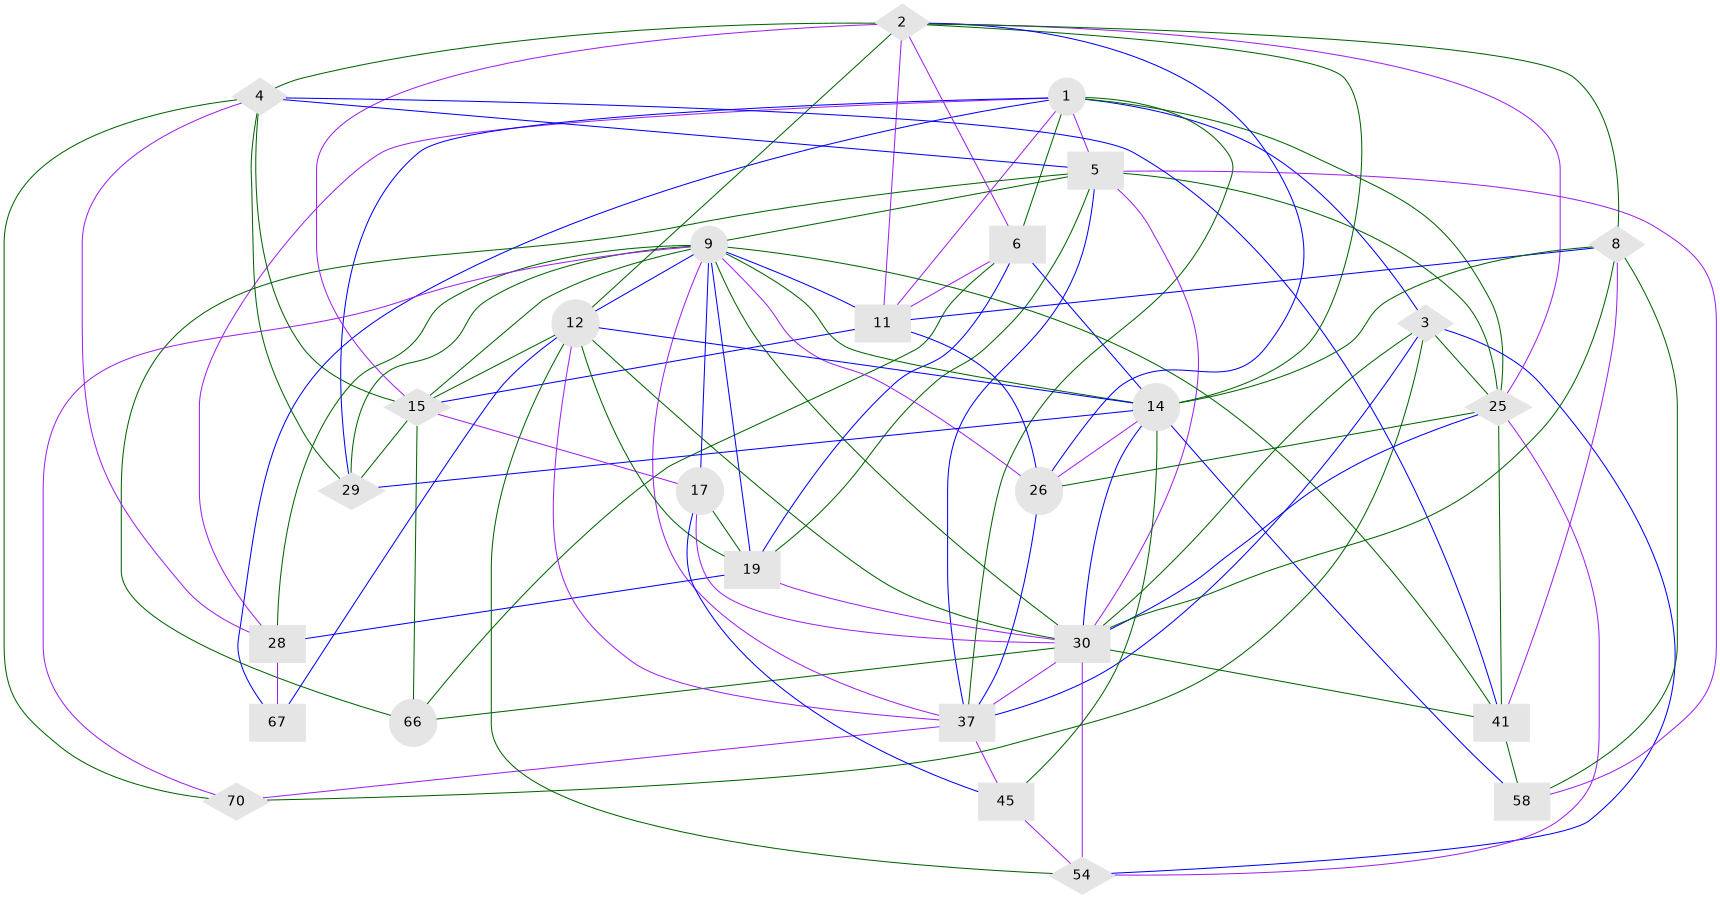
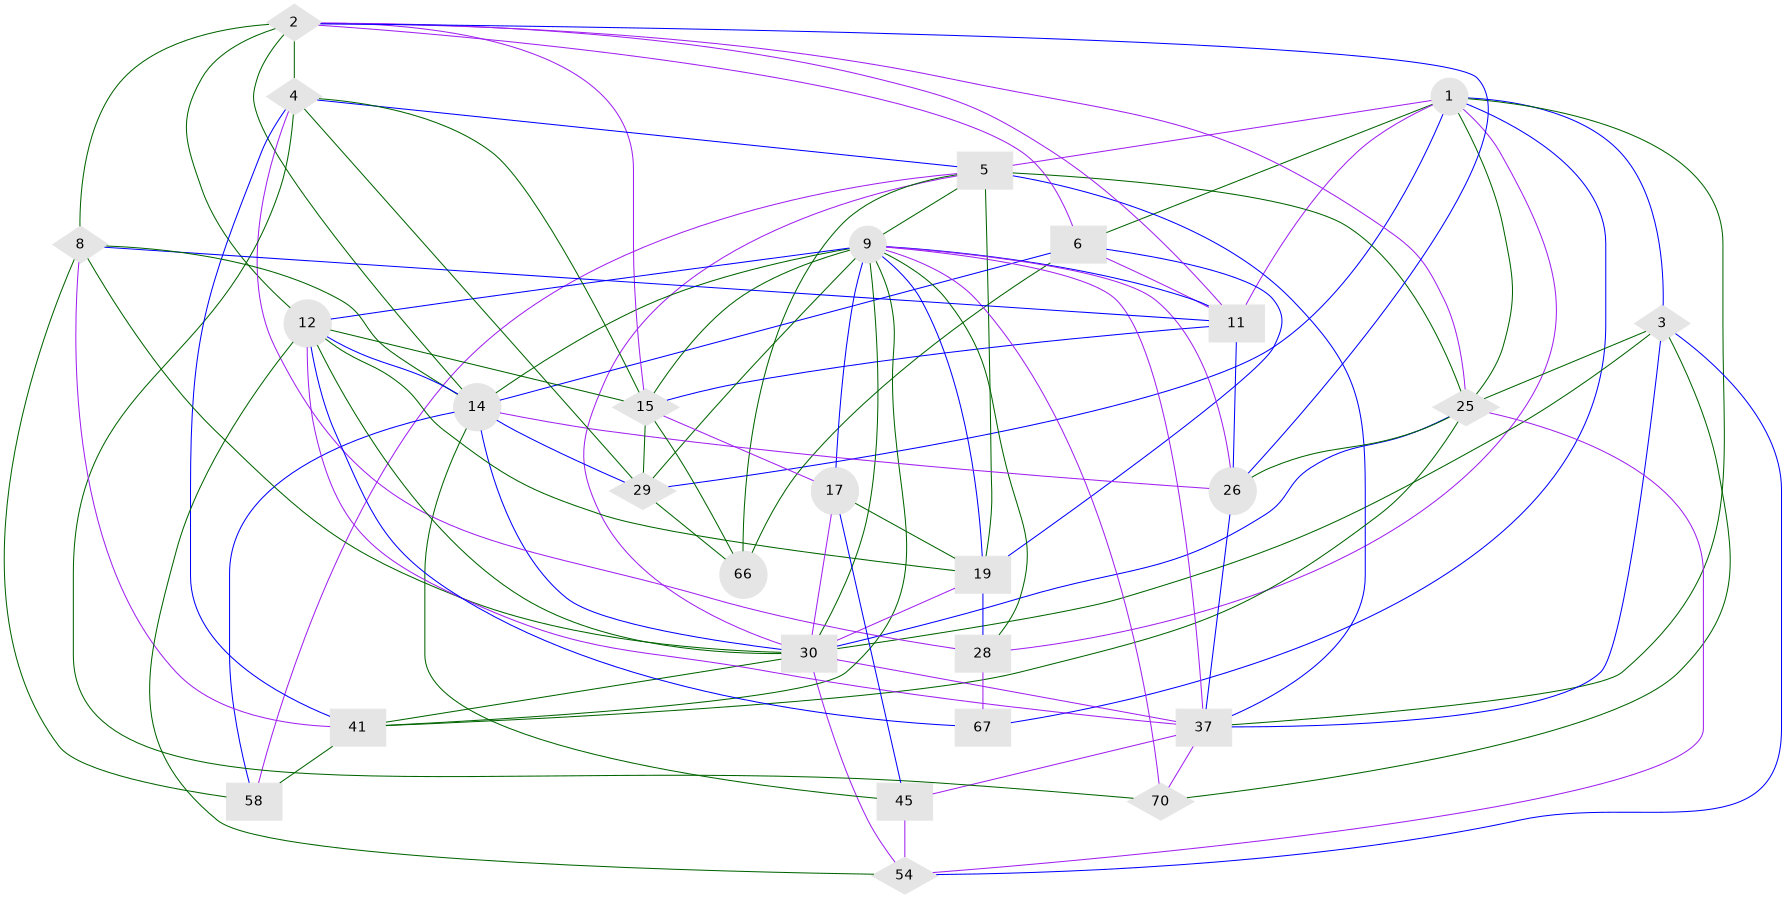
edge "30" -- "66": now "29" -- "66"
